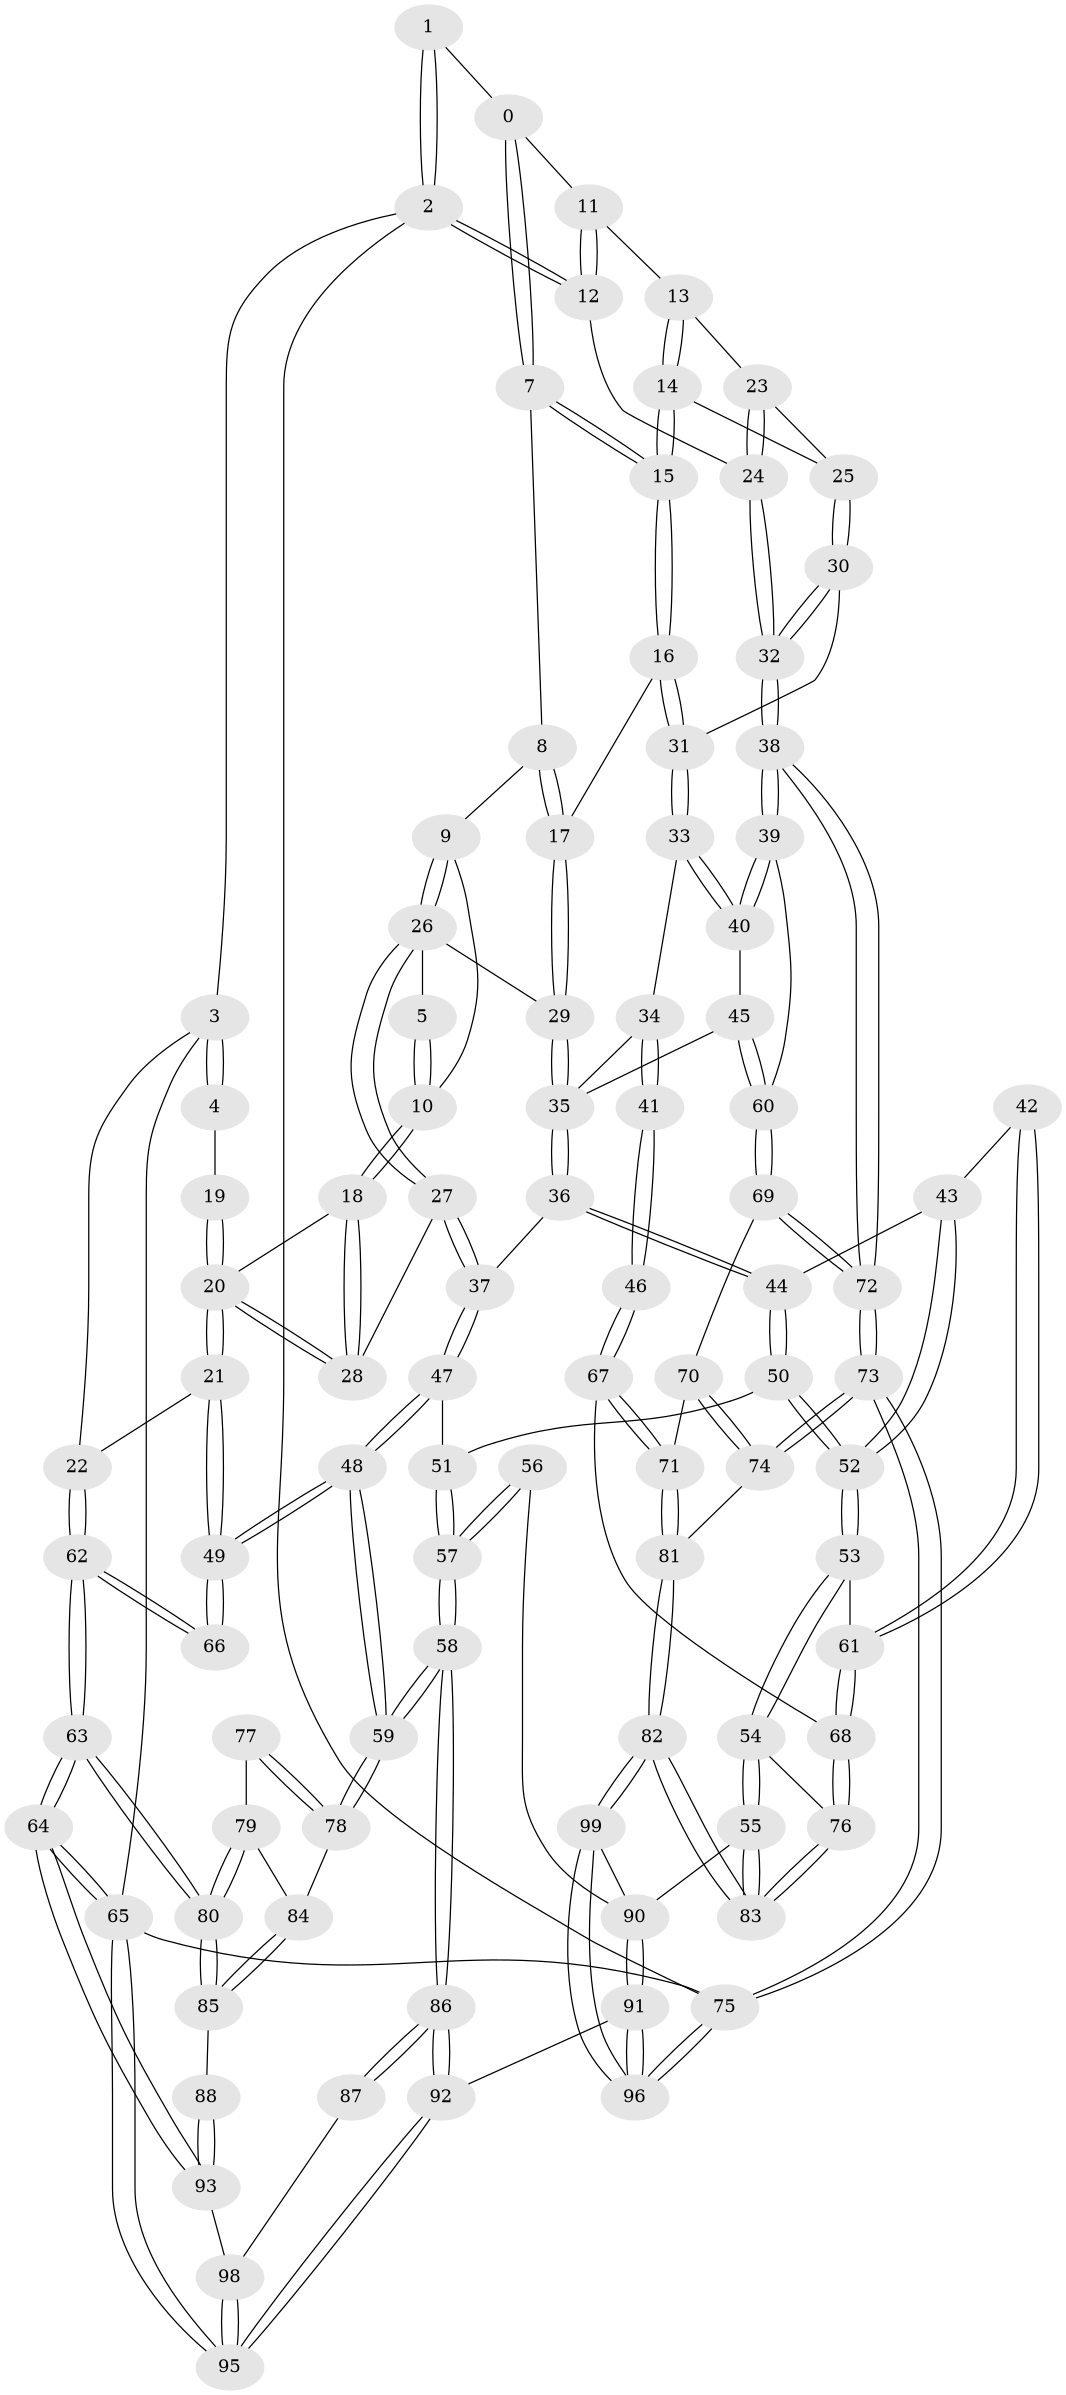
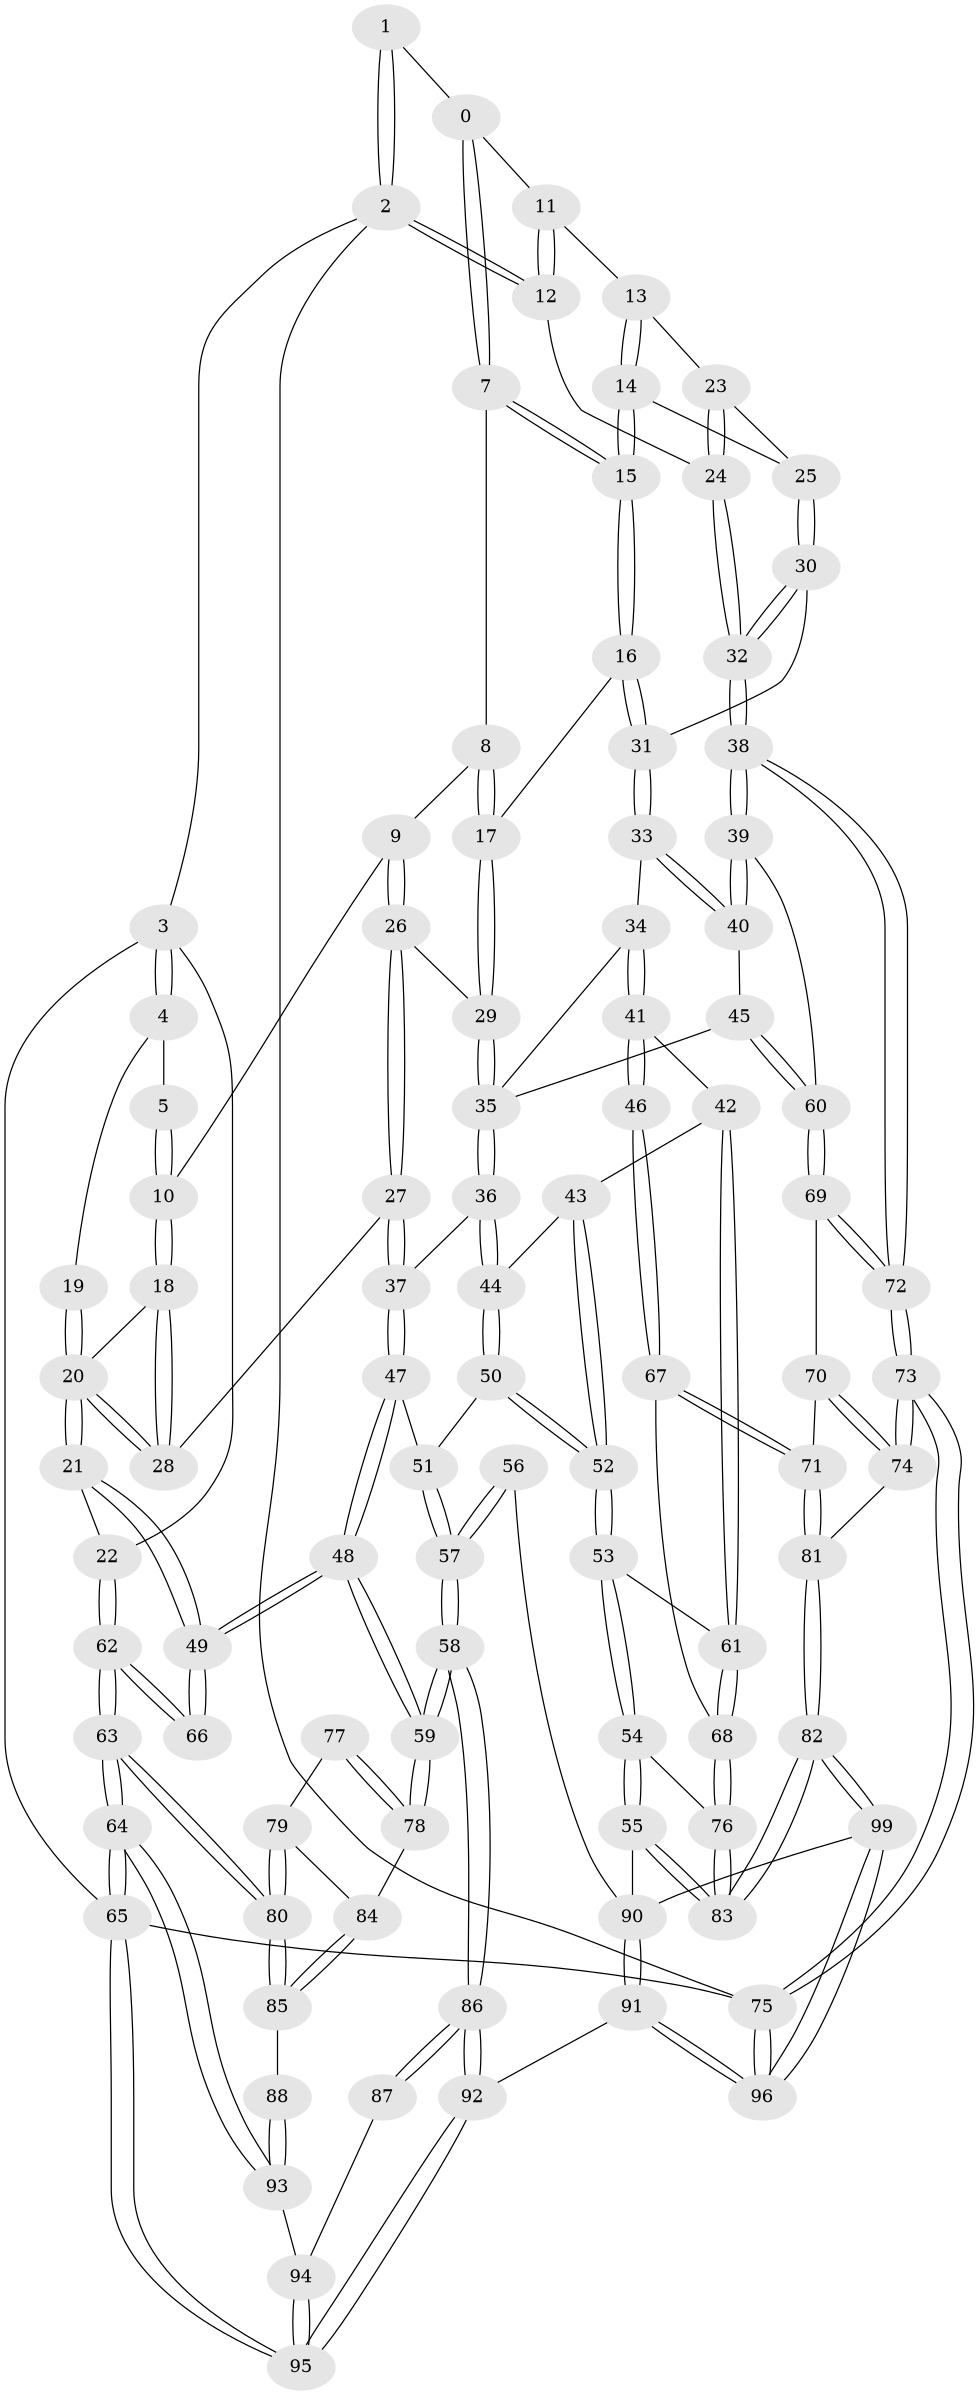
edge "26" -- "5": now "4" -- "5"
edge "41" -- "42": added
node "98": label "98" -> "94"
